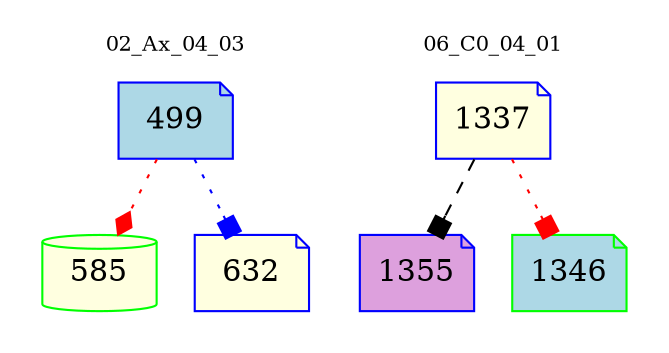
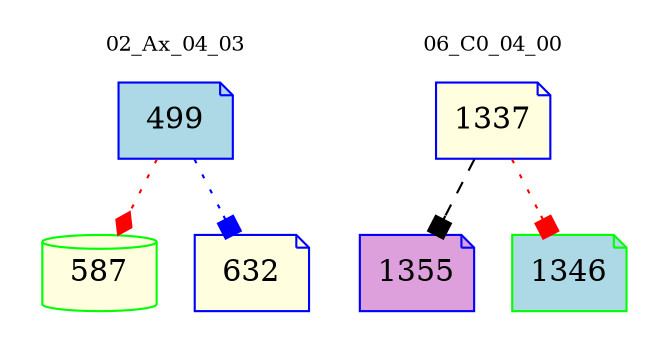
cluster "06_C0_04_01": label "06_C0_04_01" -> "06_C0_04_00"
node "585": label "585" -> "587"
